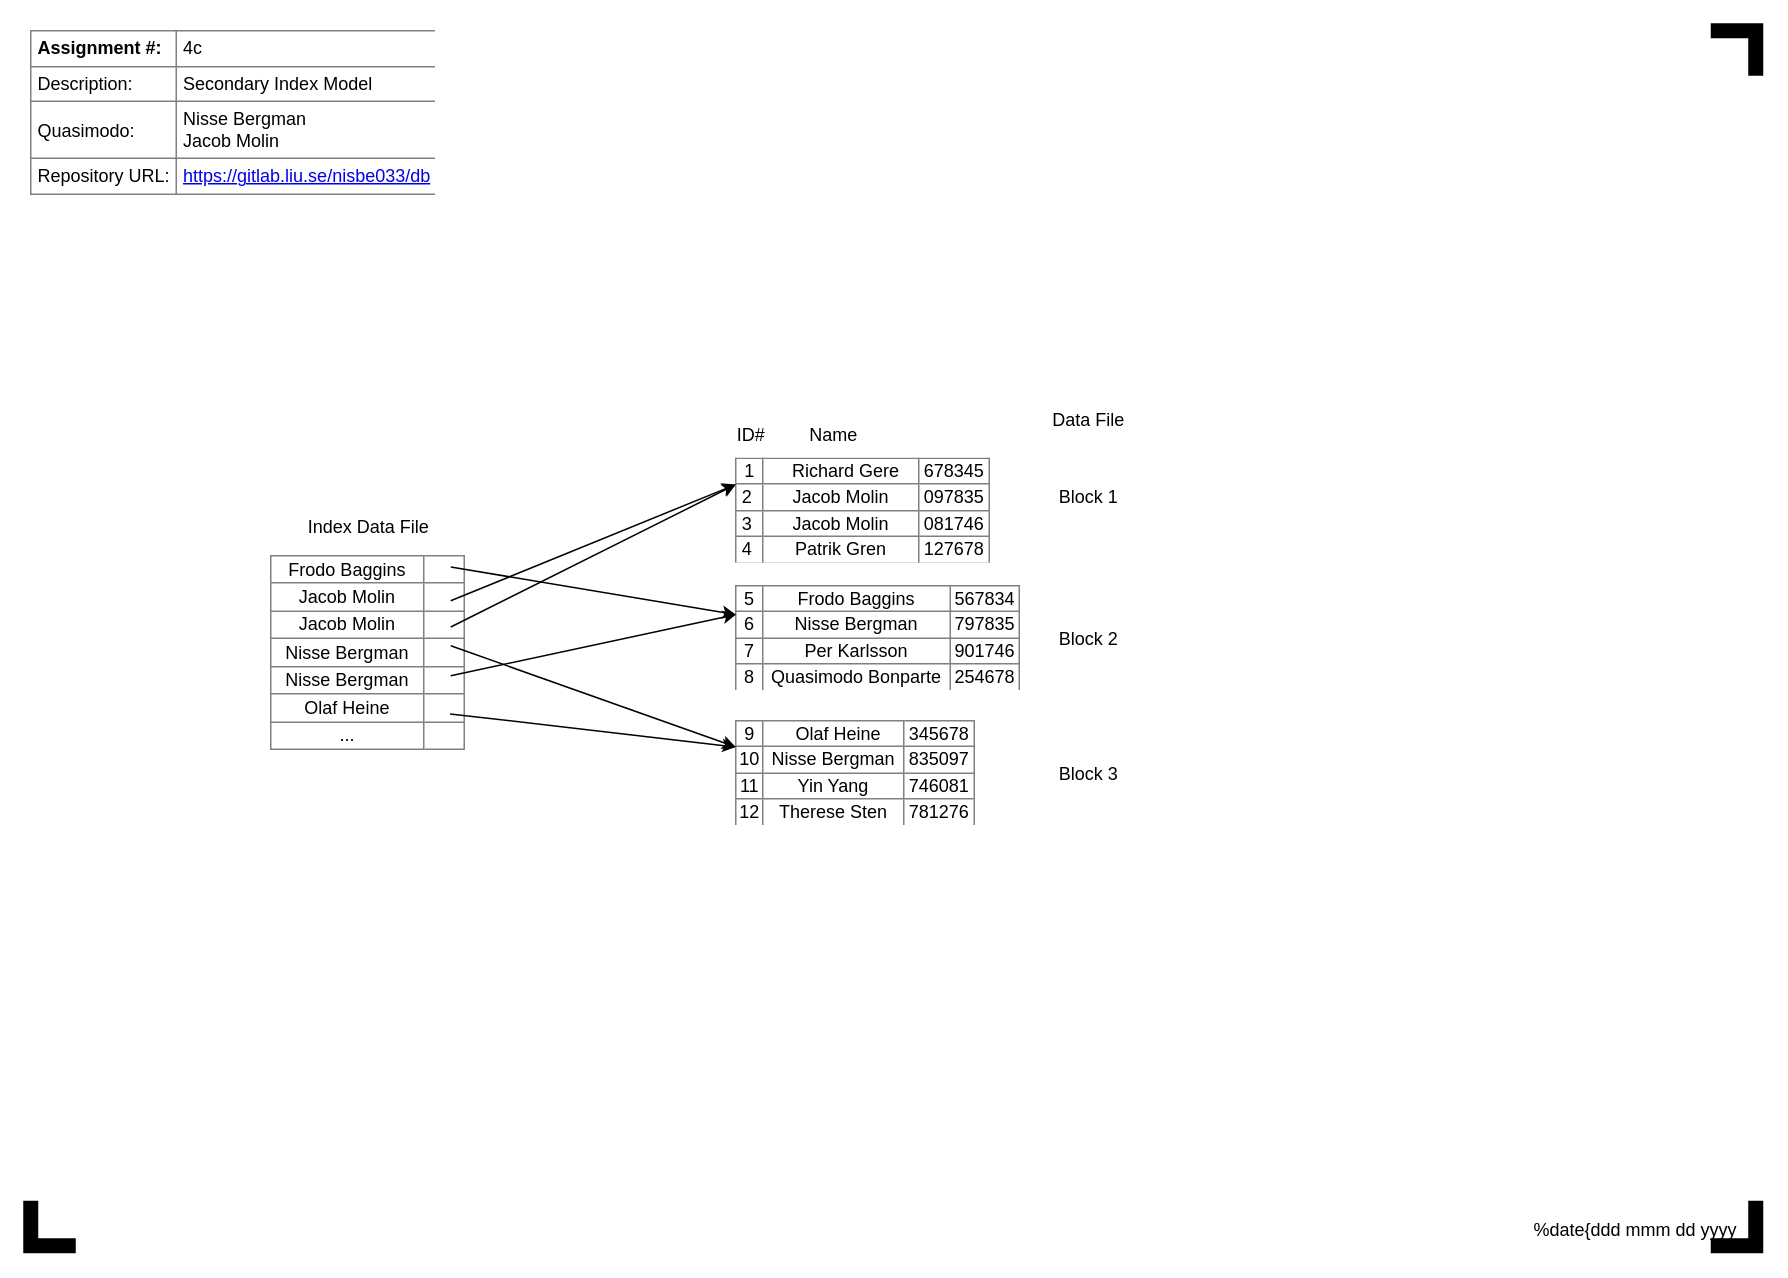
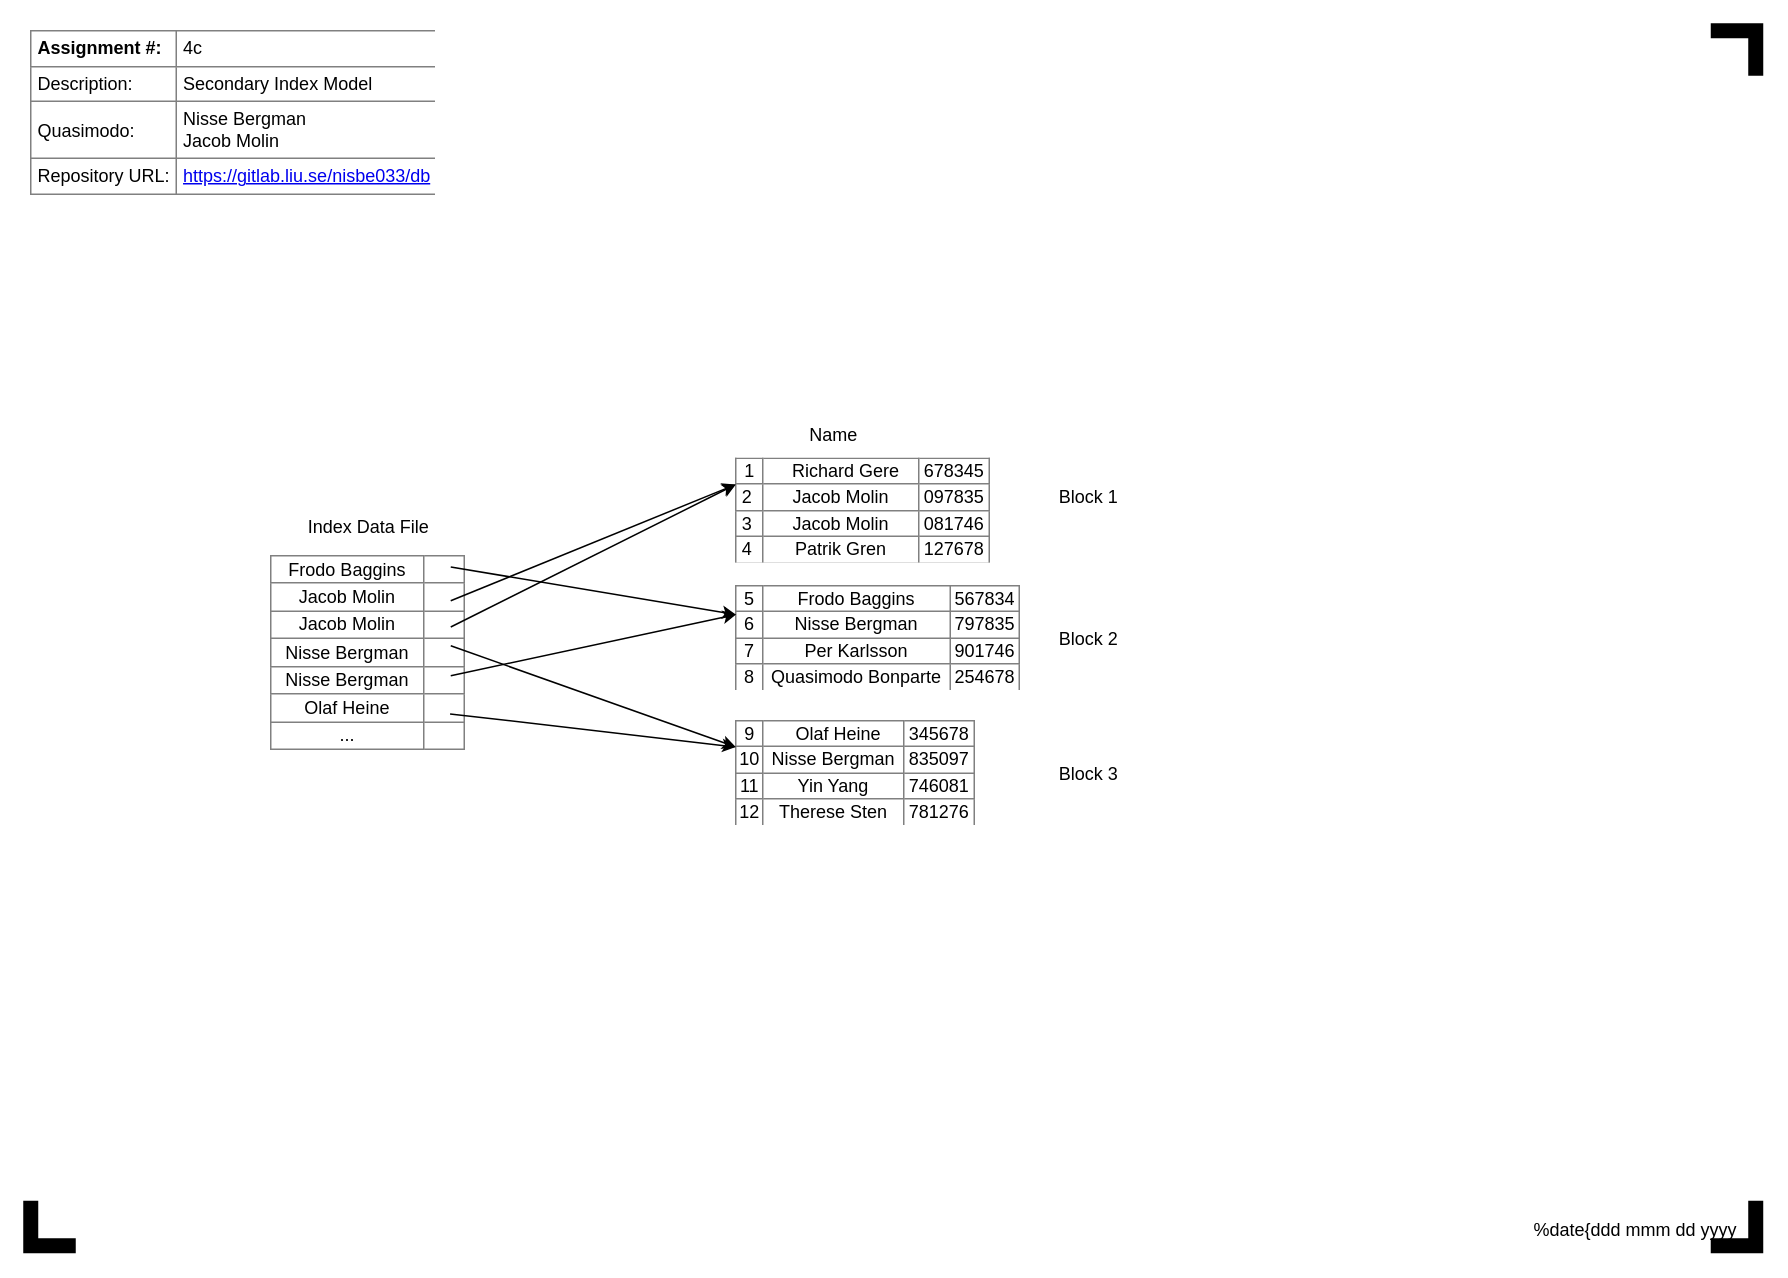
node "Data File": removed
node "ID#": removed
